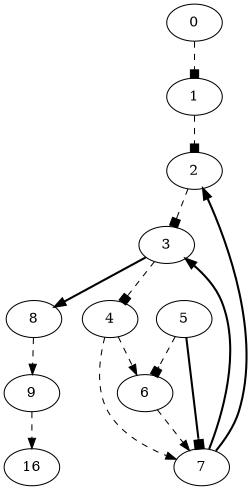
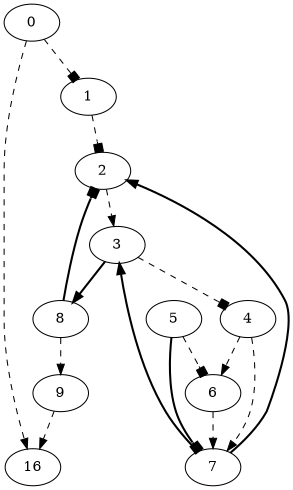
edge "2" -> "3": arrowhead box -> normal
edge "0" -> "16": added
edge "8" -> "2": added
